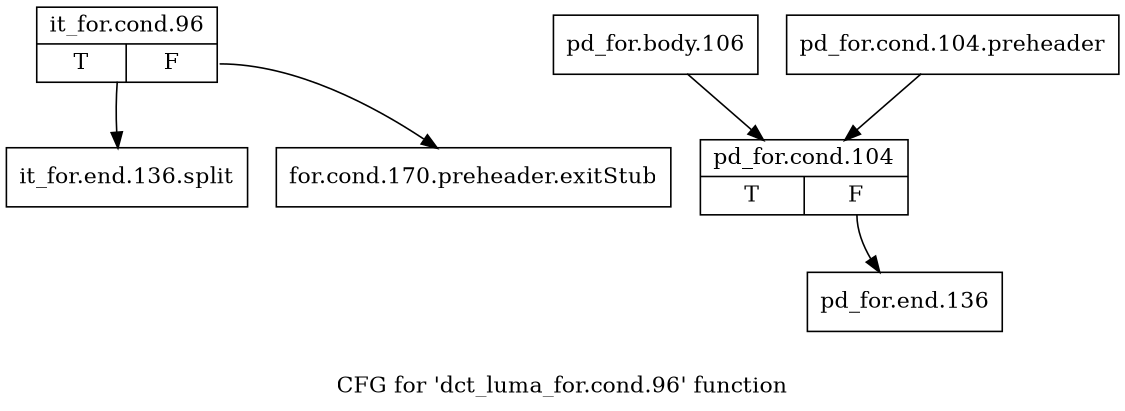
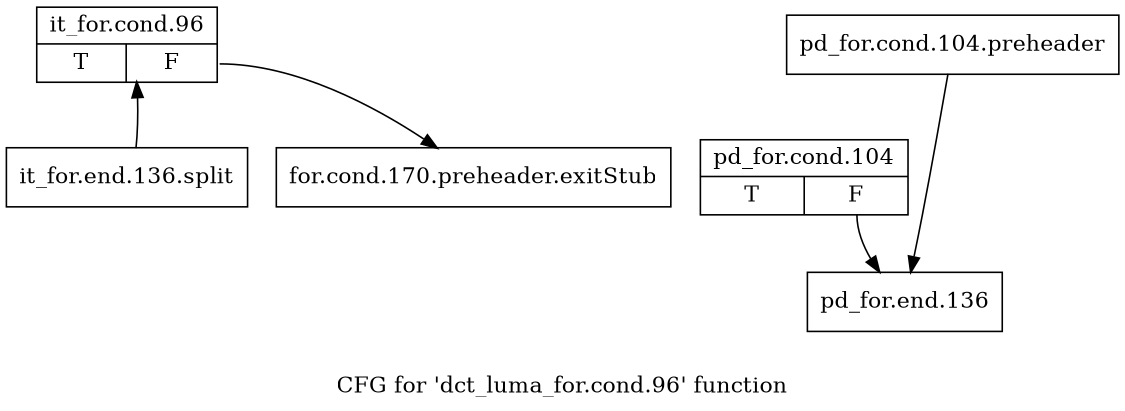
node "pd_for.body.106": removed
edge "pd_for.cond.104.preheader" -> "pd_for.cond.104": now "pd_for.cond.104.preheader" -> "pd_for.end.136"
edge "it_for.cond.96" -> "it_for.end.136.split": reversed
